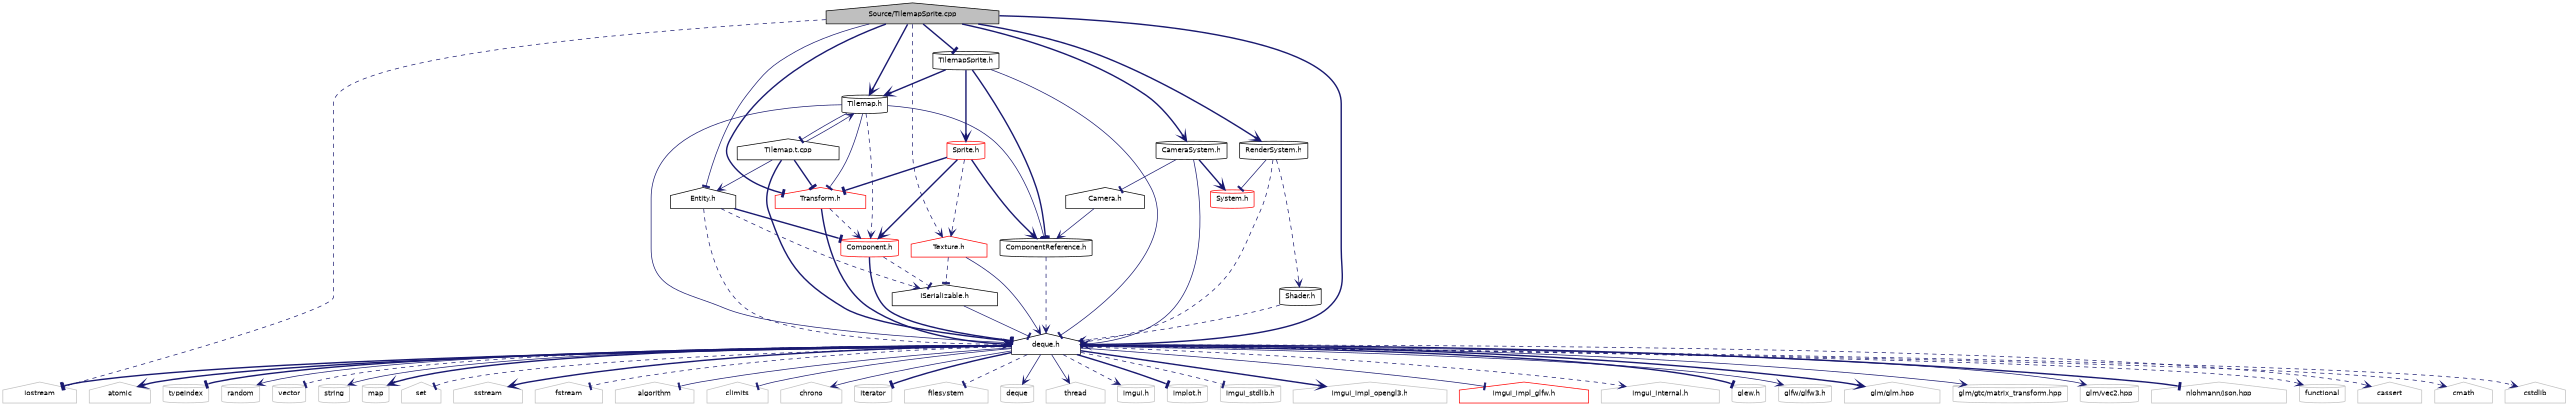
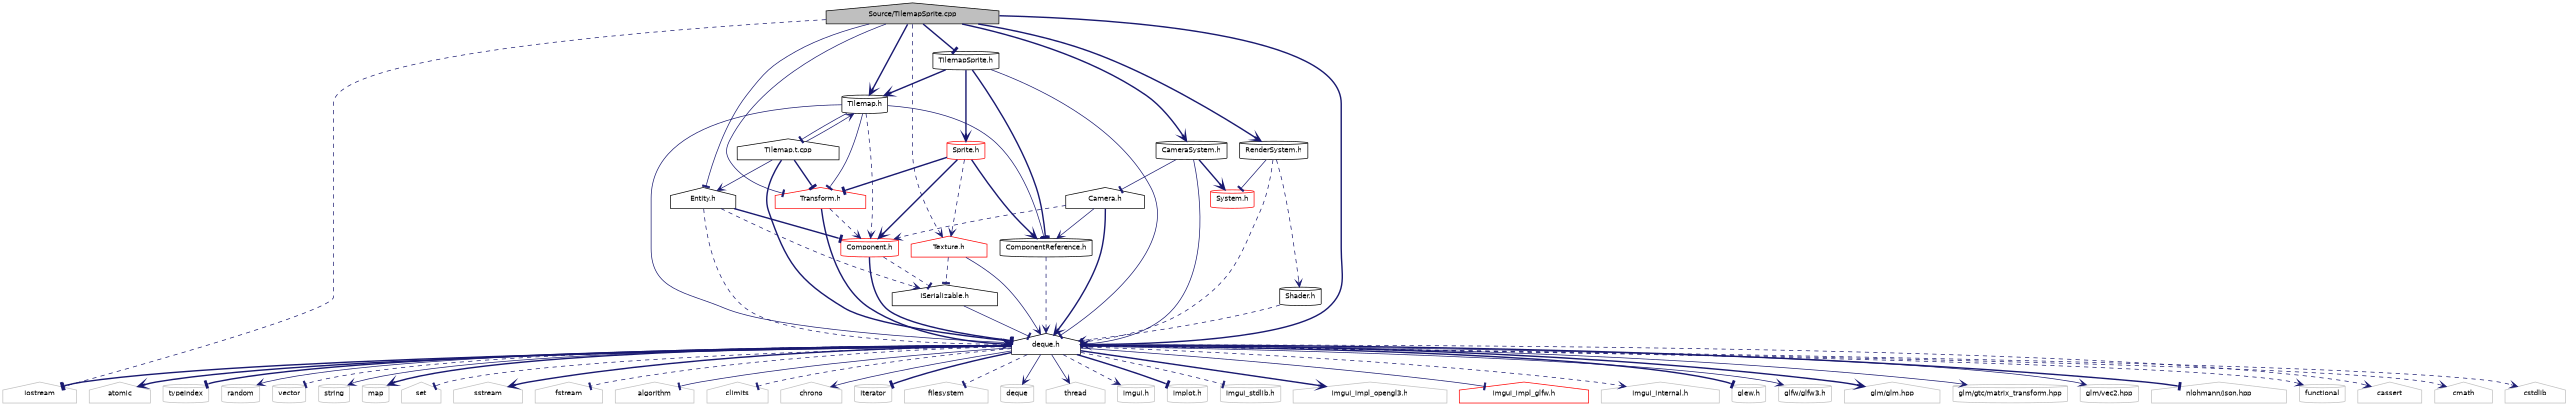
edge "Source/TilemapSprite.cpp" -> "Transform.h": style bold -> solid
edge "Camera.h" -> "Component.h": added
edge "Camera.h" -> "deque.h": added
edge "deque.h" -> "climits": style solid -> dashed
